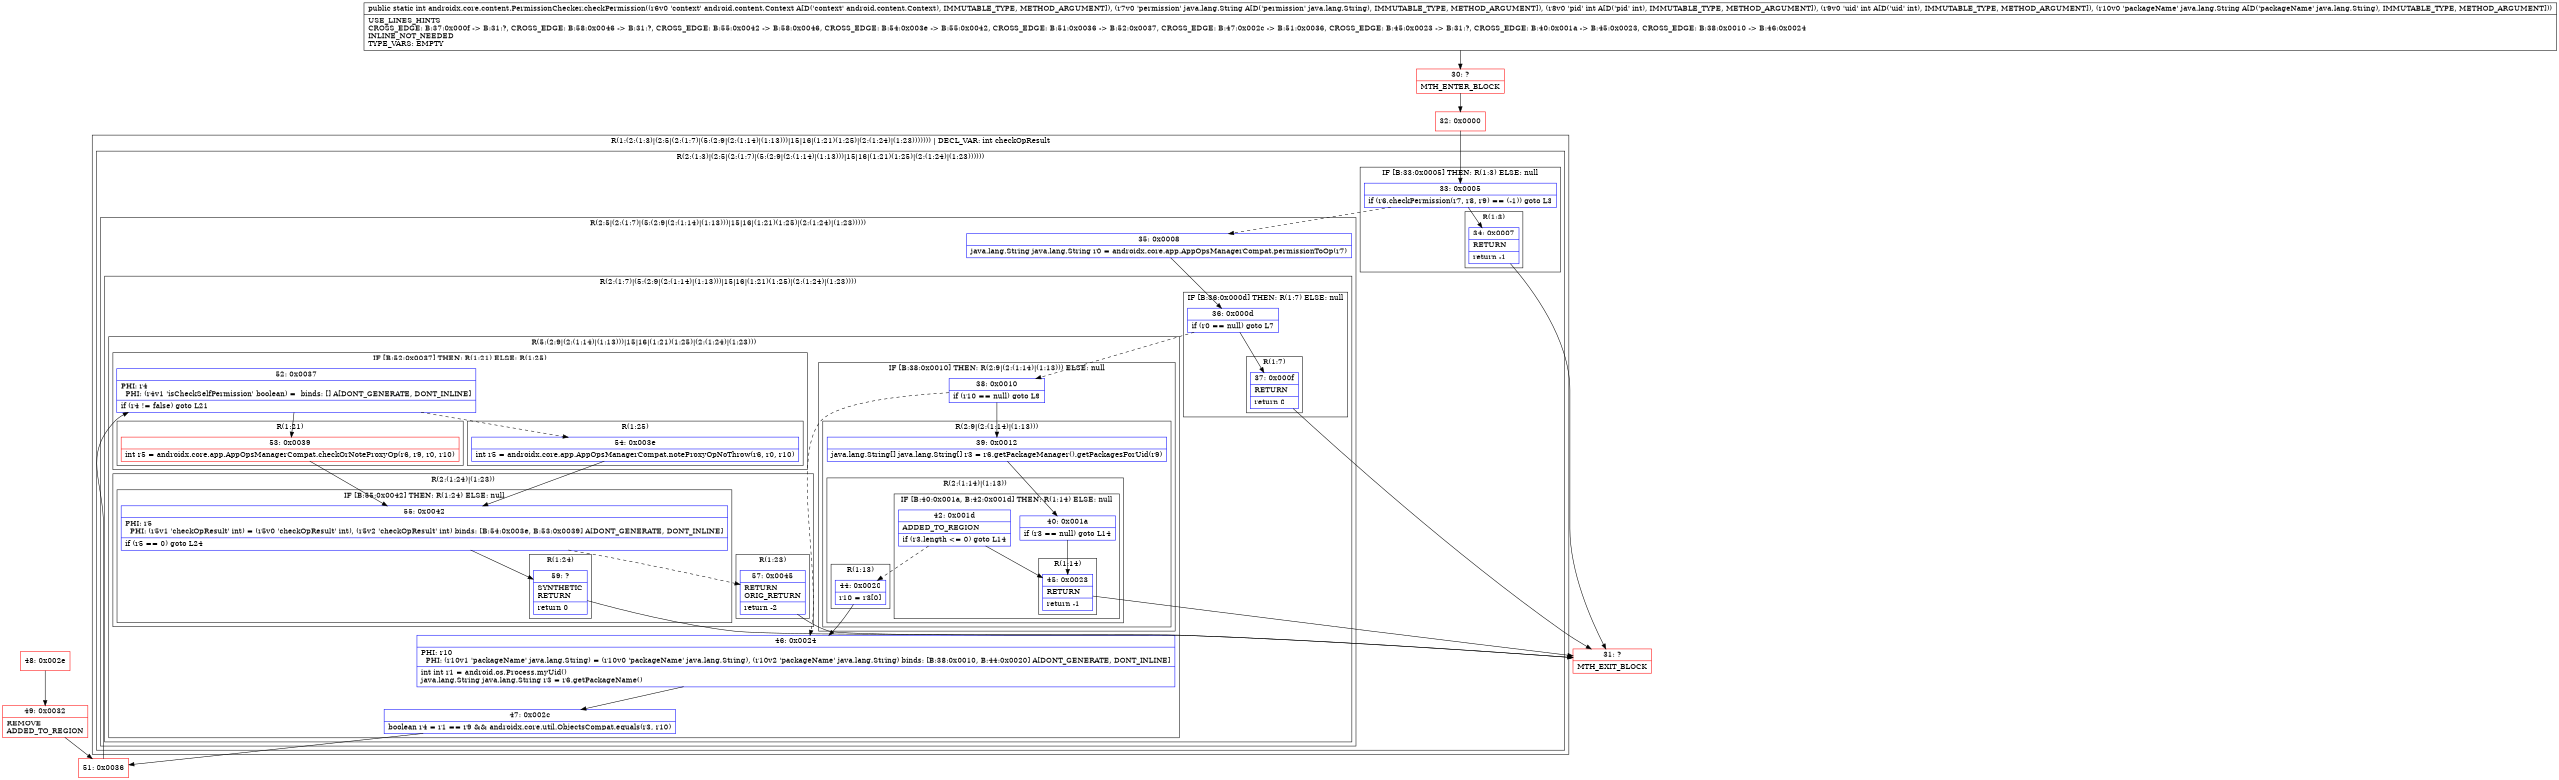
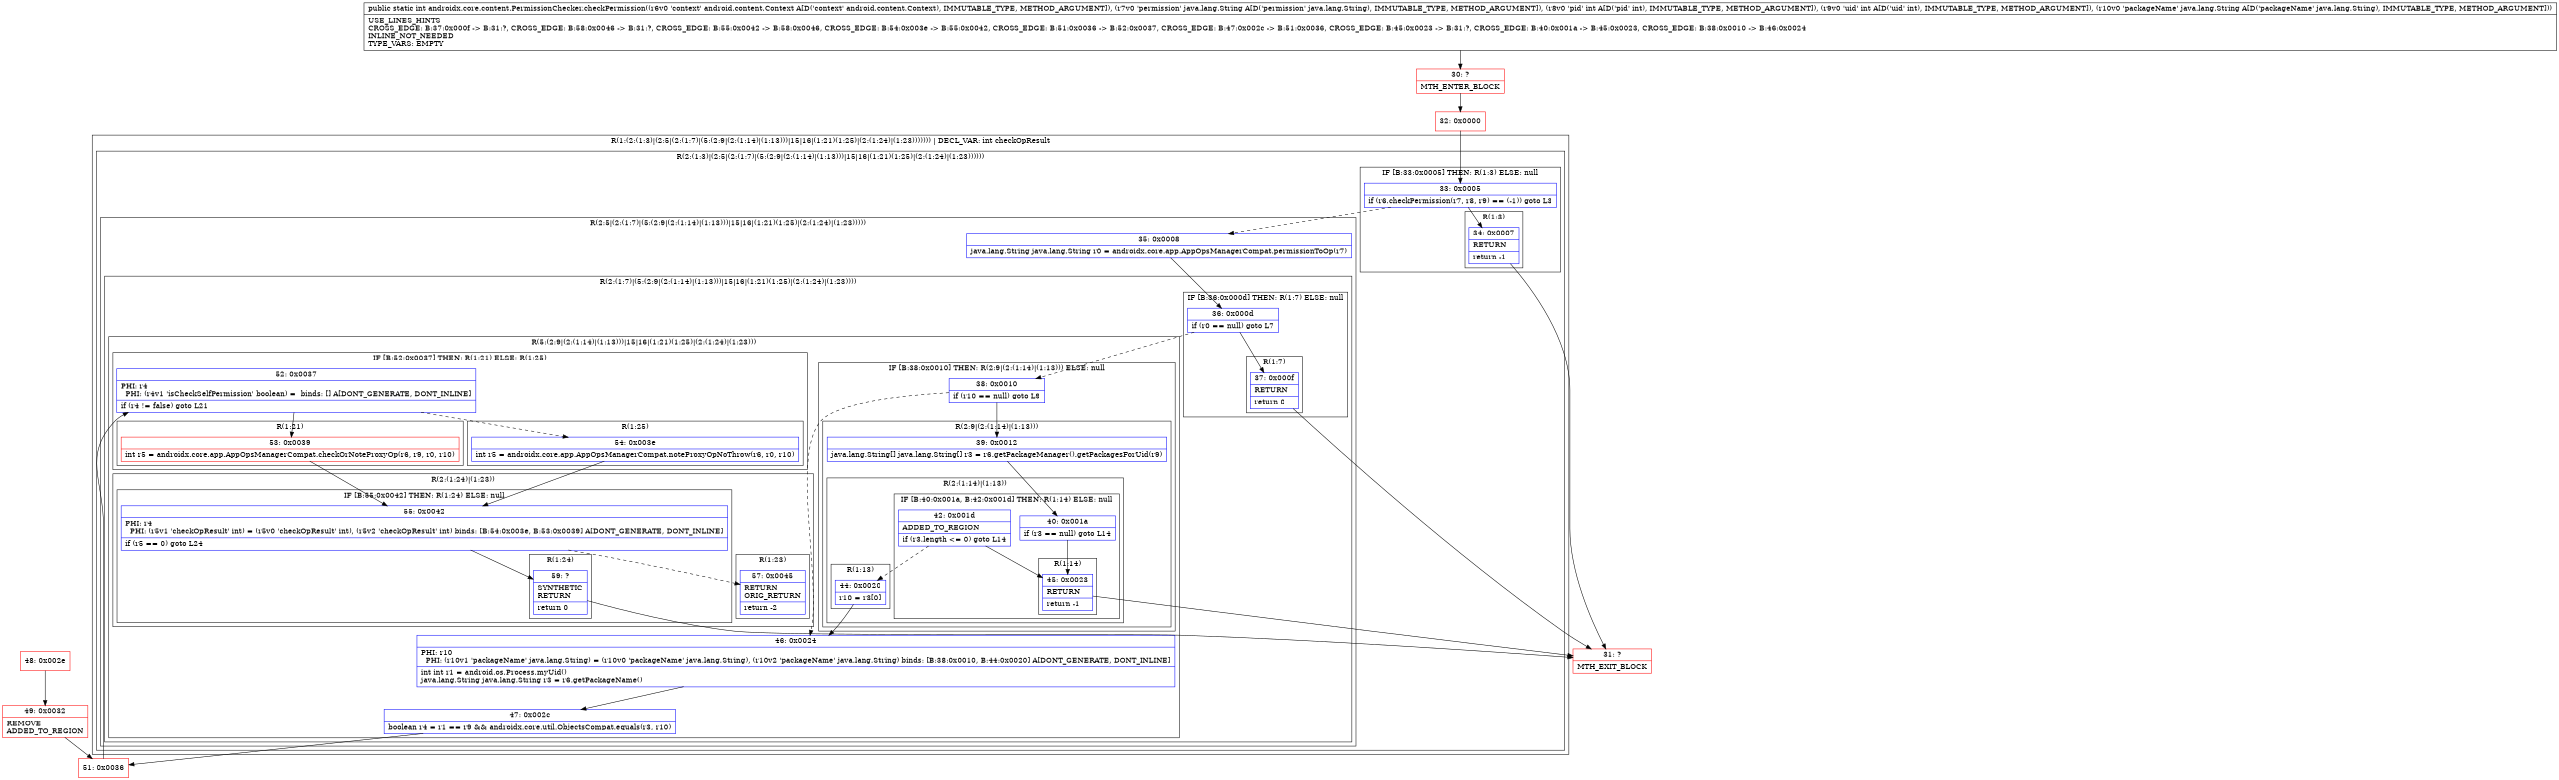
node "55: 0x0042": text "PHI: r5" -> "PHI: r4"
edge "57: 0x0045" -> "31: ?": removed
